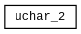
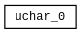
node "uchar_2": label "uchar_2" -> "uchar_0"
